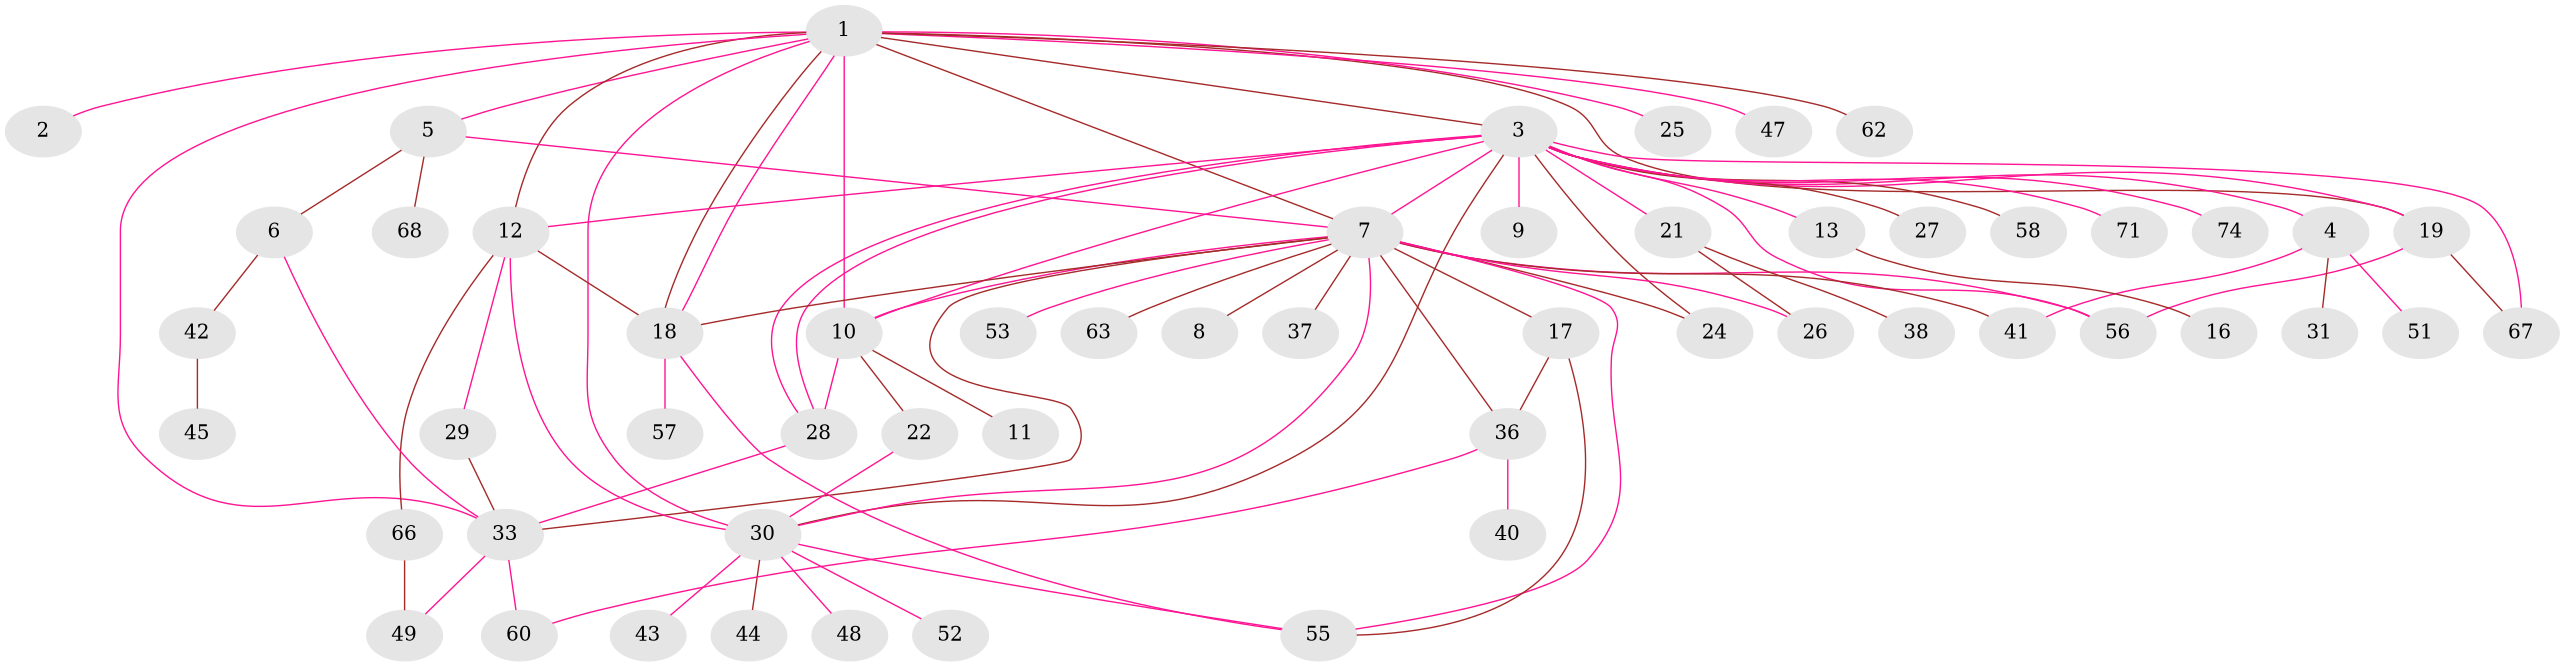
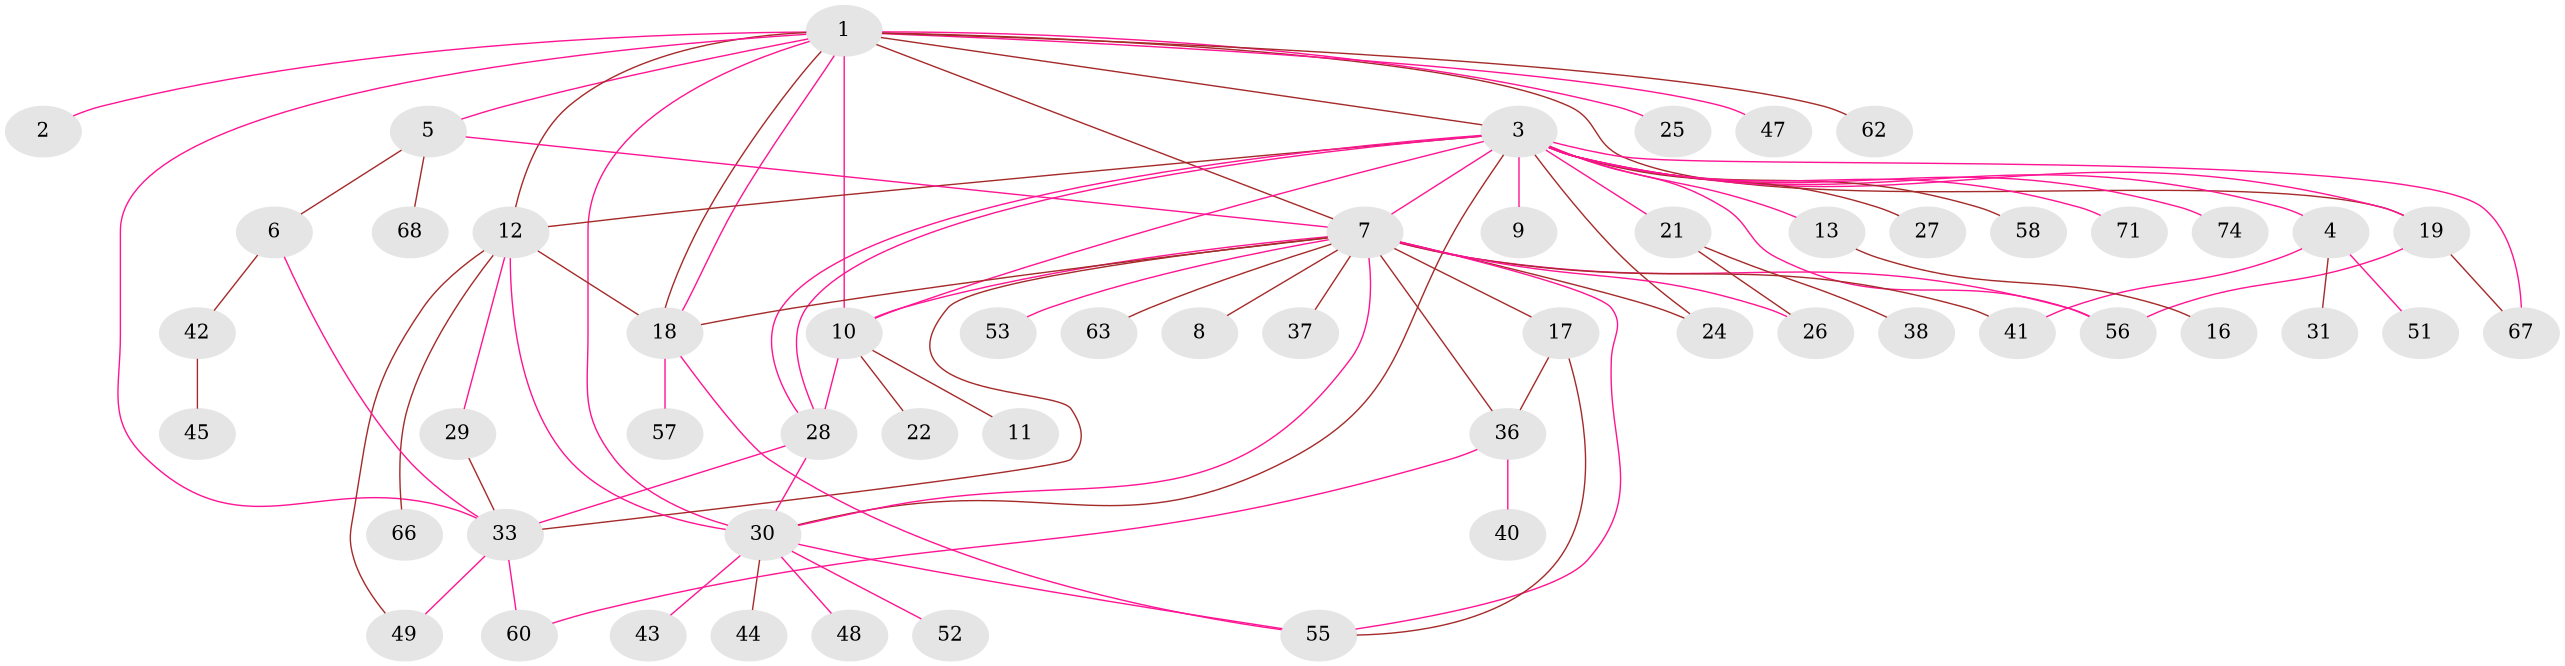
edge "3" -- "12": color deeppink -> brown
edge "22" -- "30": now "28" -- "30"
edge "66" -- "49": now "12" -- "49"
